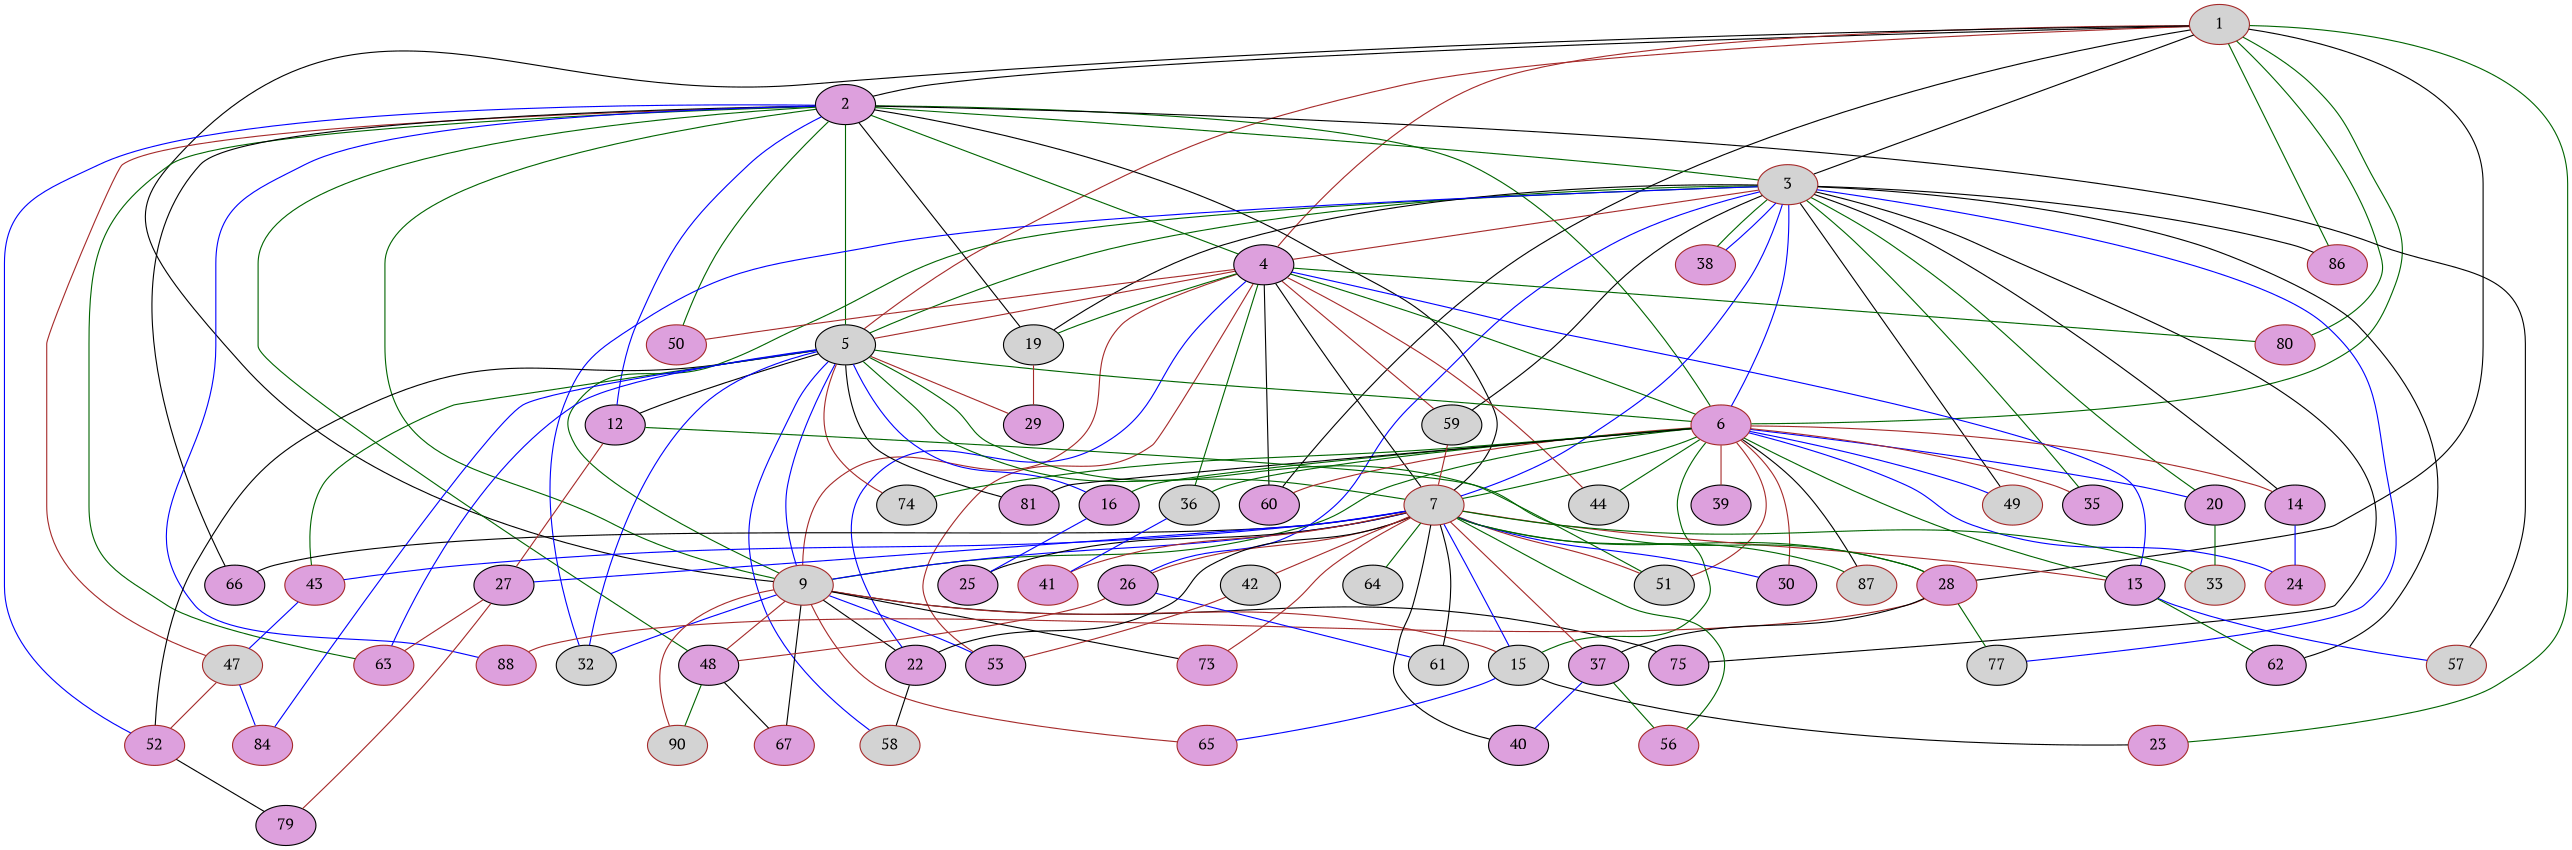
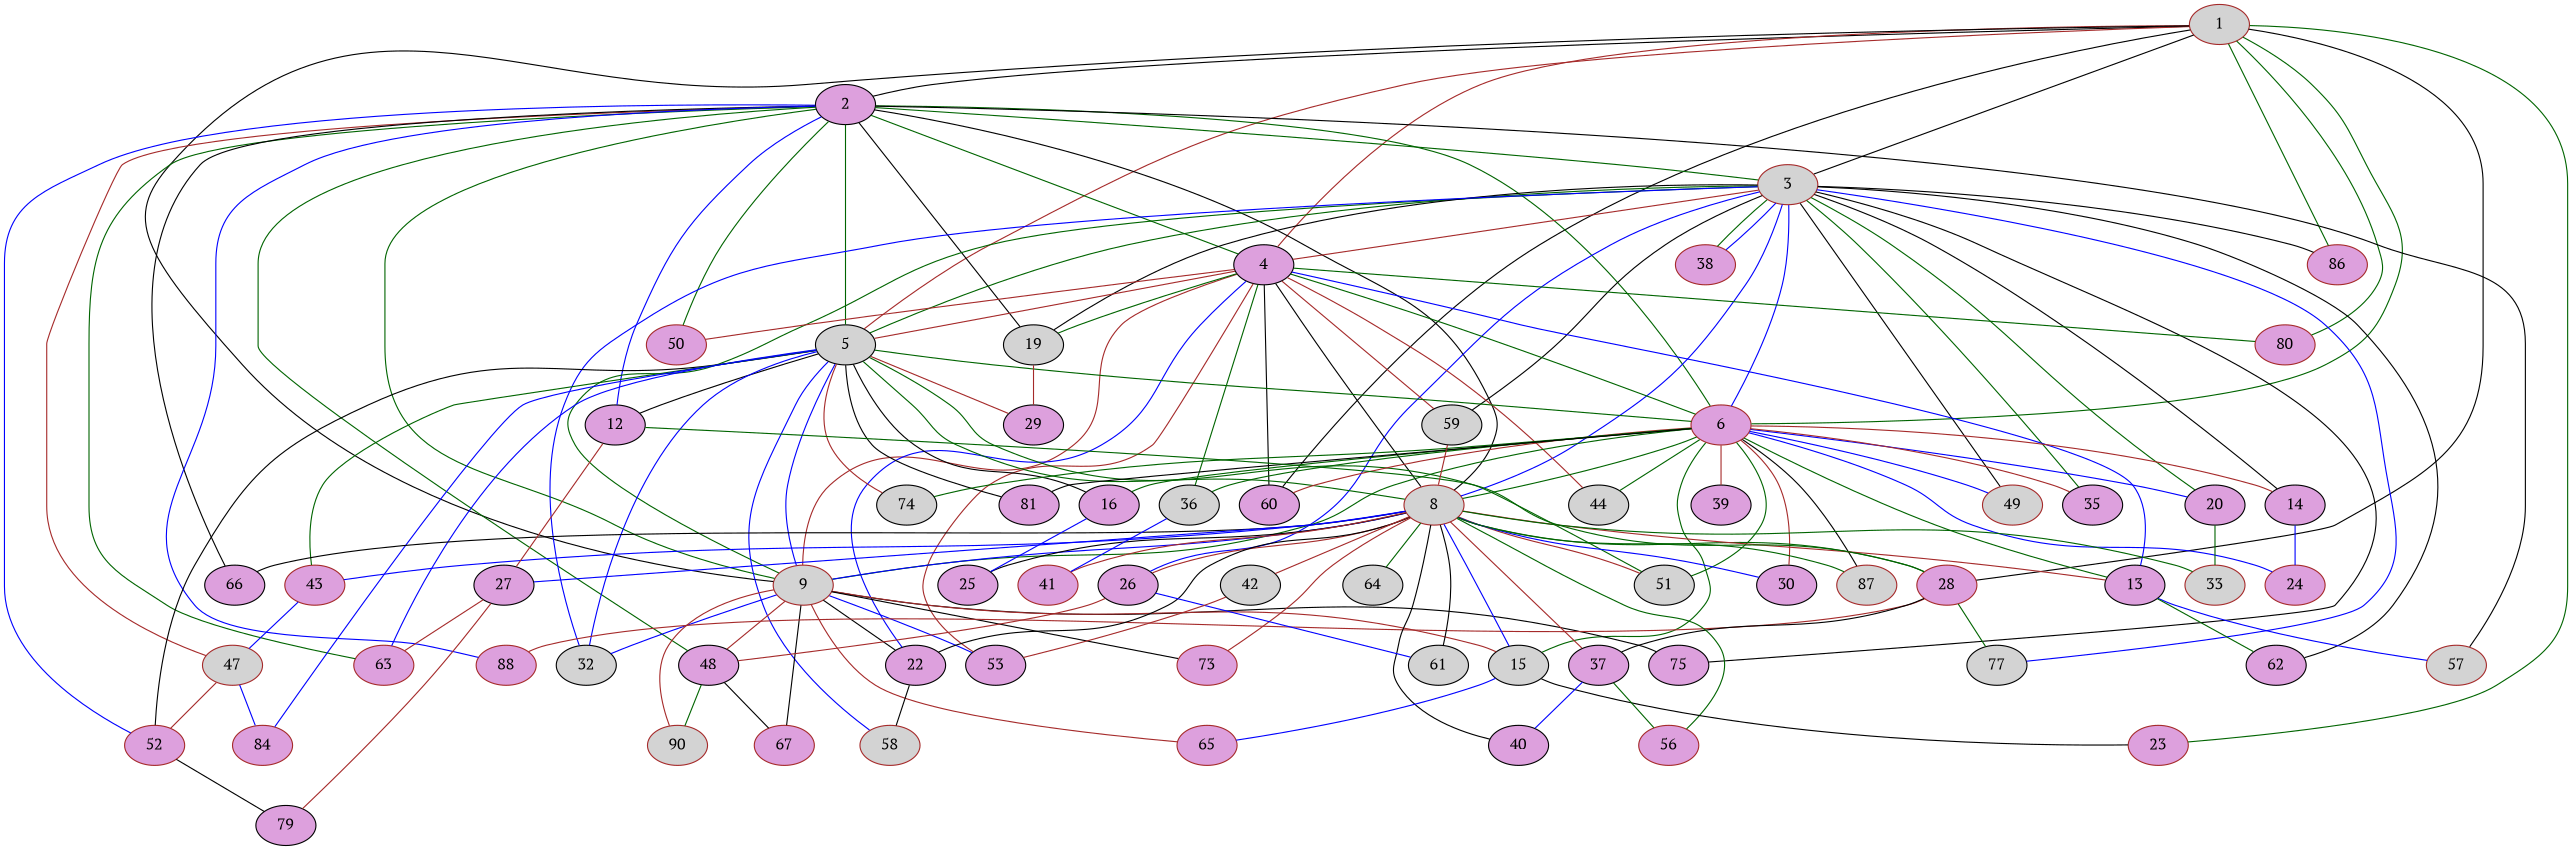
edge "5" -- "16": color blue -> black
node "7": label "7" -> "8"
edge "6" -- "51": color brown -> darkgreen
